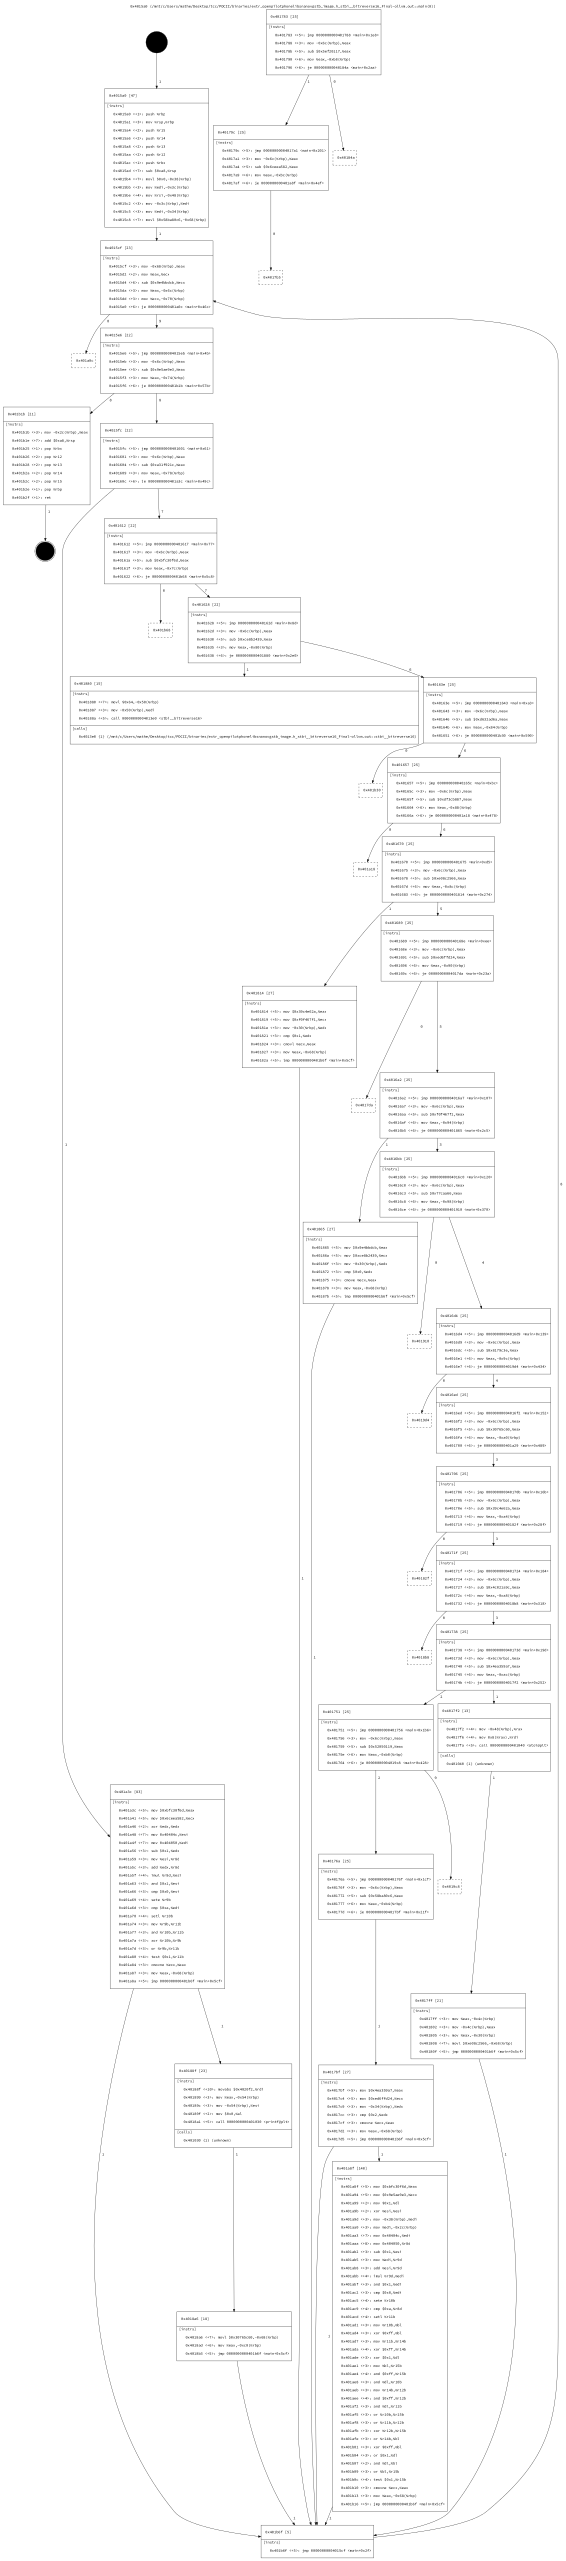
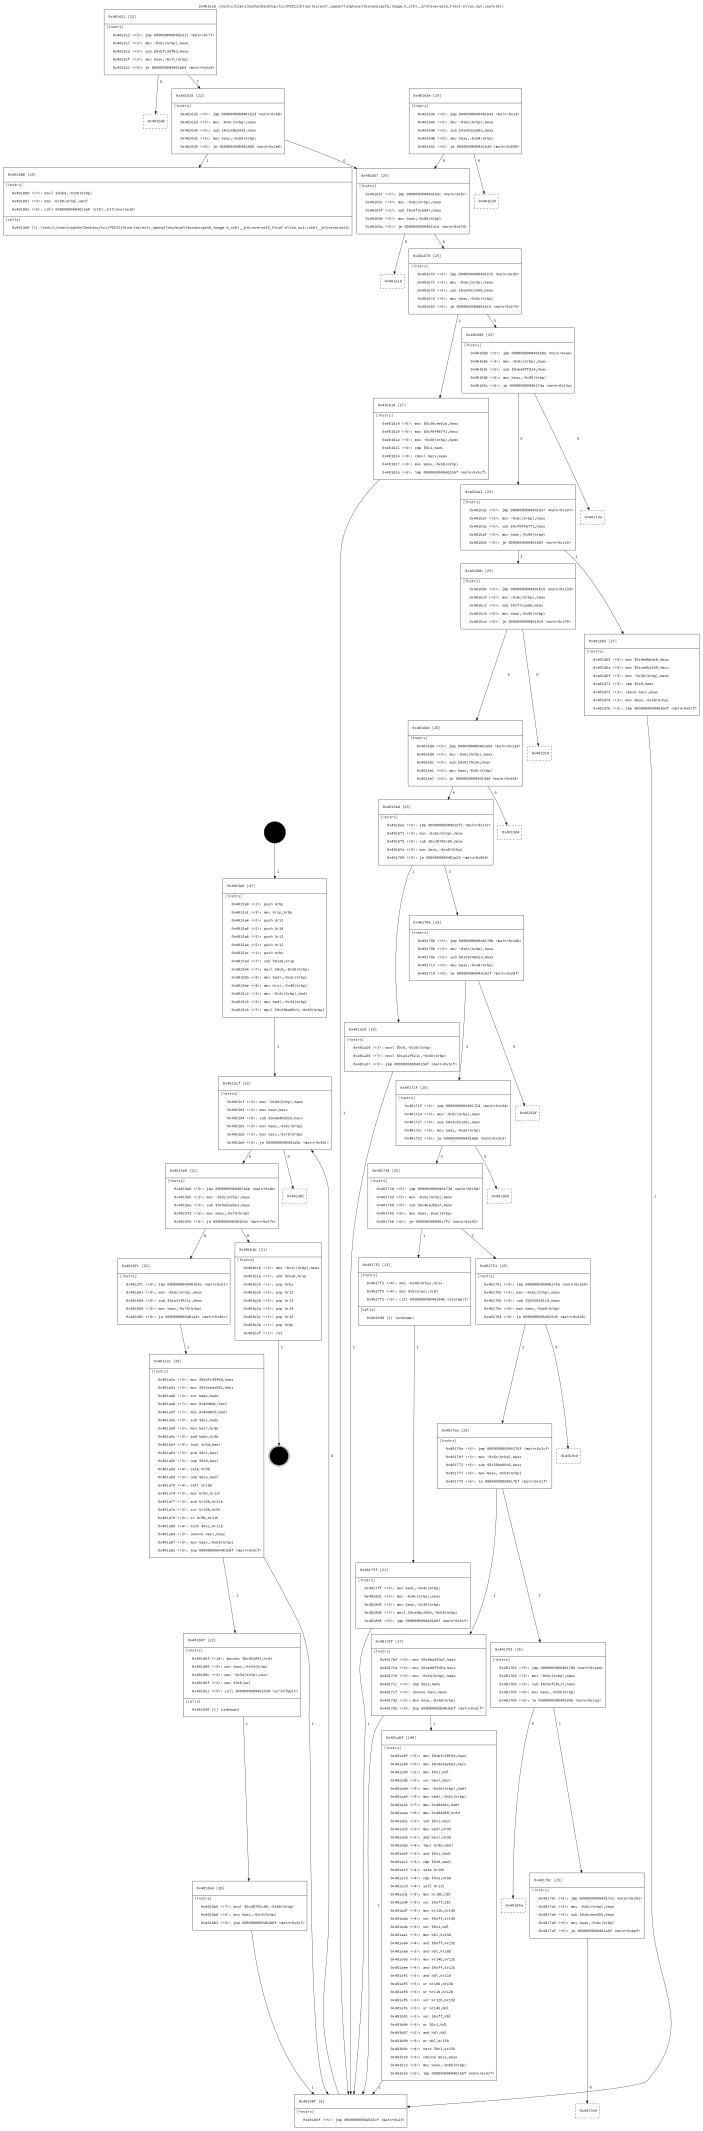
edge "0x4015fc [22]" -> "0x401612 [22]": removed, label "7"
edge "0x401628 [22]" -> "0x40163e [25]": now "0x401628 [22]" -> "0x401657 [25]"
node "0x401a29 [19]": added
edge "0x40176a [25]" -> "0x401783 [25]": added, label "1"
